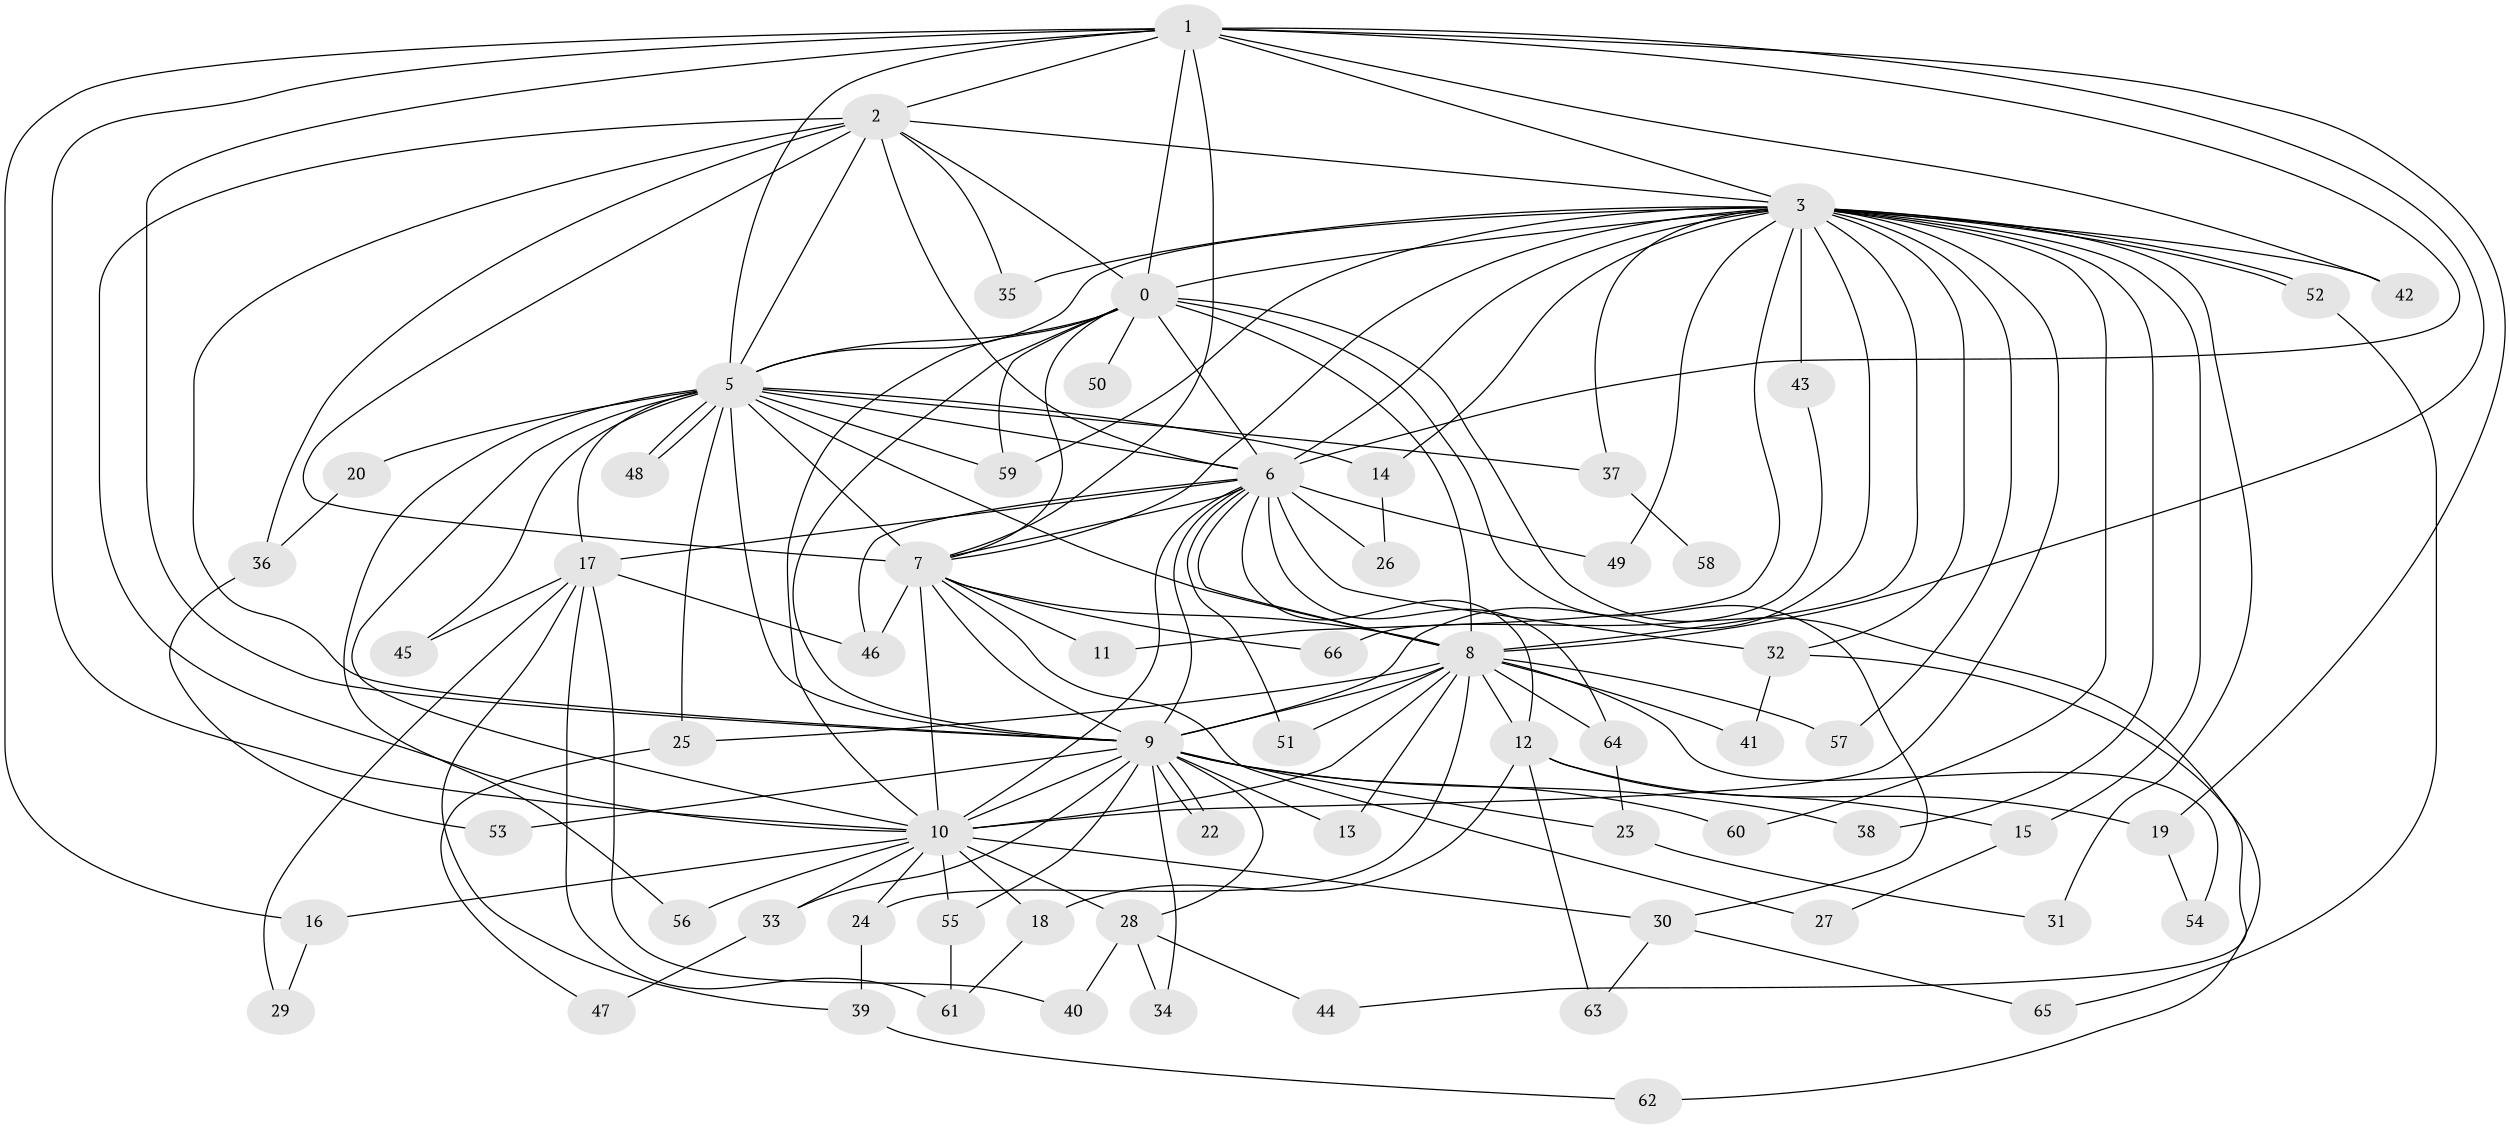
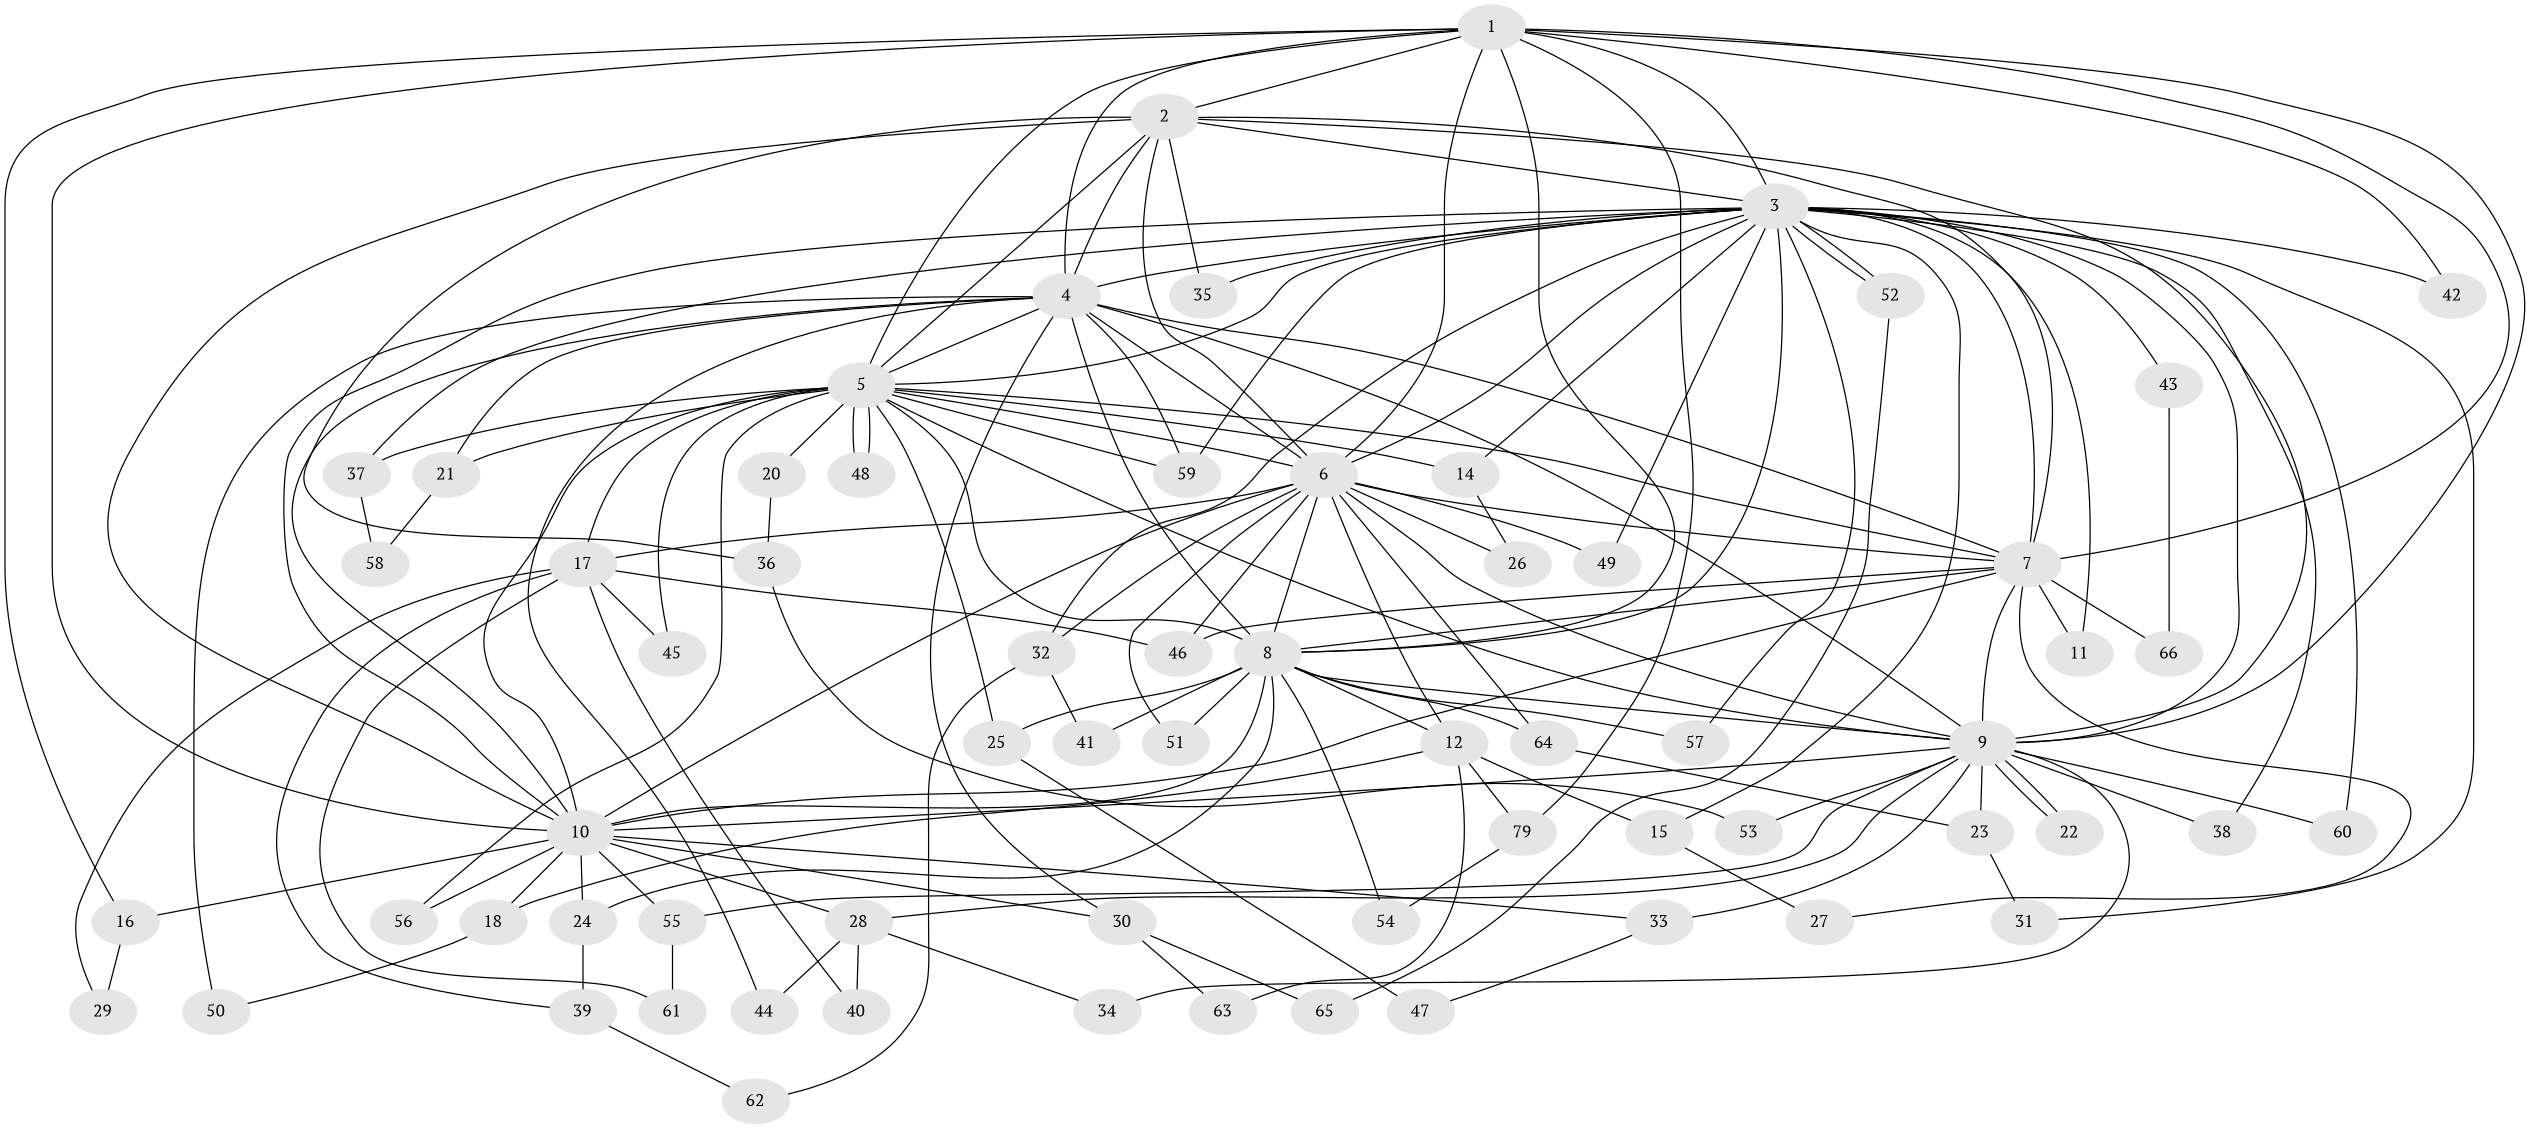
node "0": label "0" -> "4"
node "21": added
node "13": removed
node "19": label "19" -> "79"
edge "18" -- "61": now "18" -- "50"
